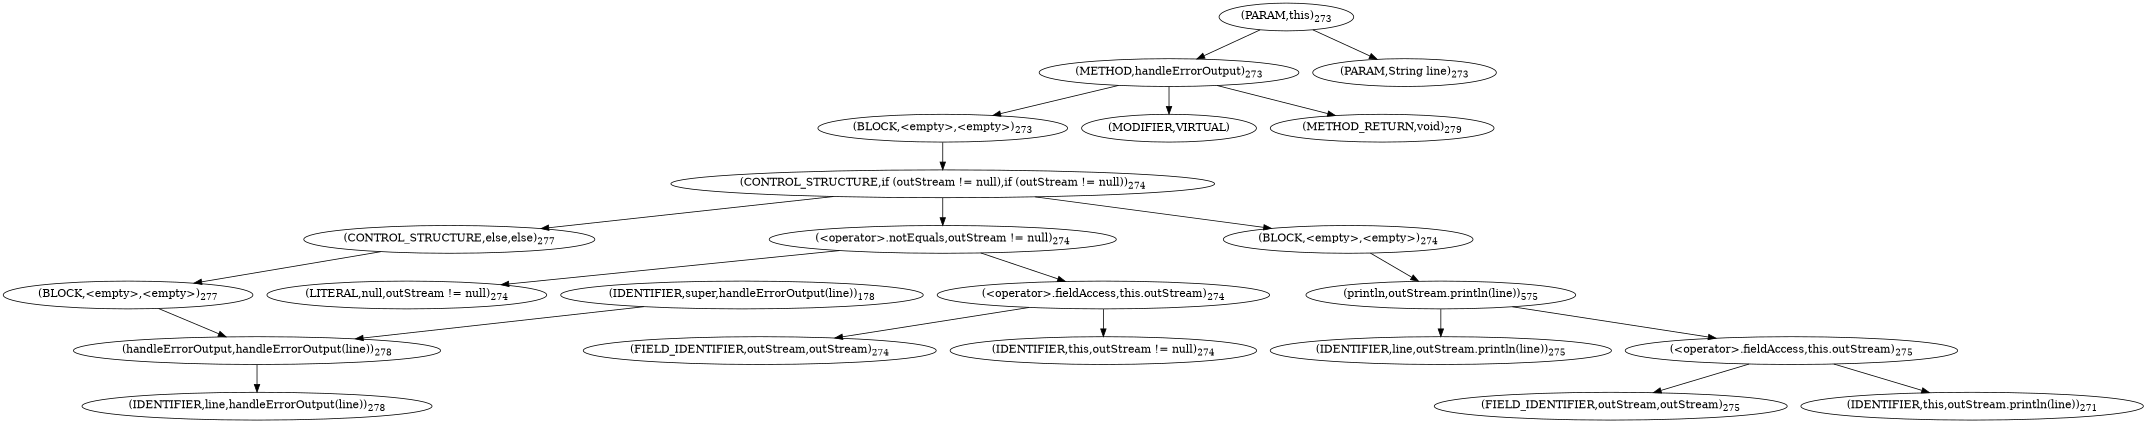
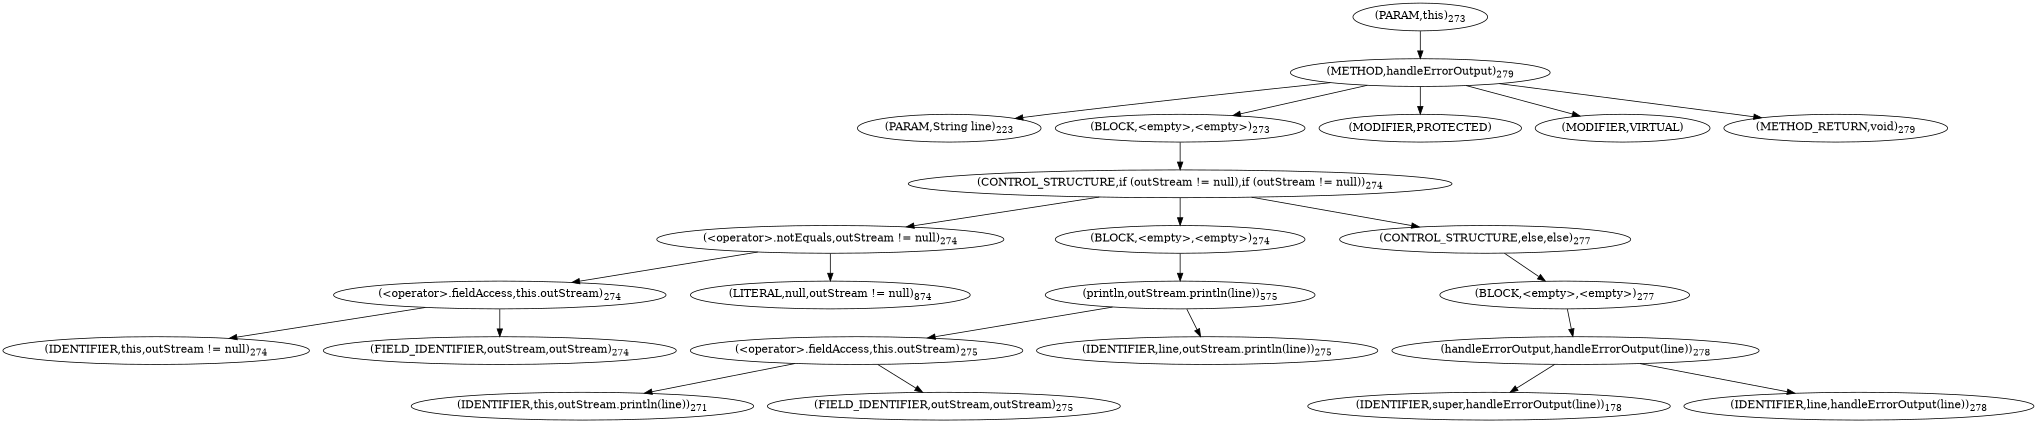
edge "(PARAM,this)" -> "(PARAM,String line)": now "(METHOD,handleErrorOutput)" -> "(PARAM,String line)"
node "(METHOD,handleErrorOutput)": text "273" -> "279"
node "(PARAM,String line)": text "273" -> "223"
node "(MODIFIER,PROTECTED)": added
node "(LITERAL,null,outStream != null)": text "274" -> "874"
edge "(IDENTIFIER,super,handleErrorOutput(line))" -> "(handleErrorOutput,handleErrorOutput(line))": reversed
